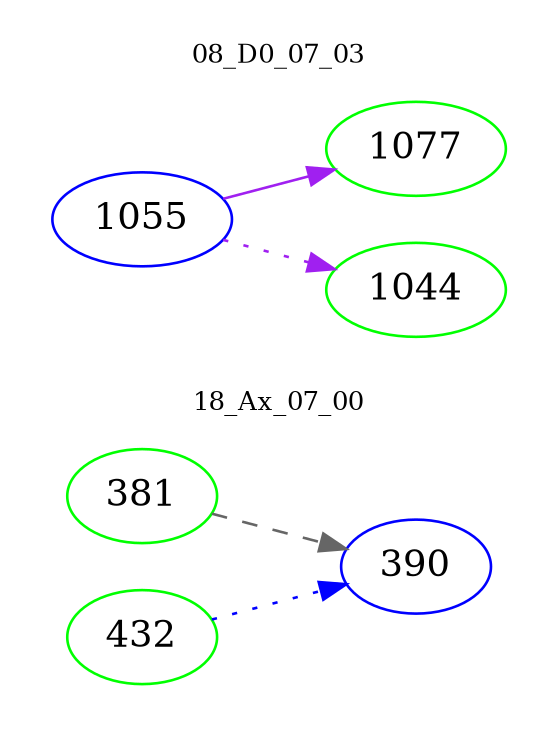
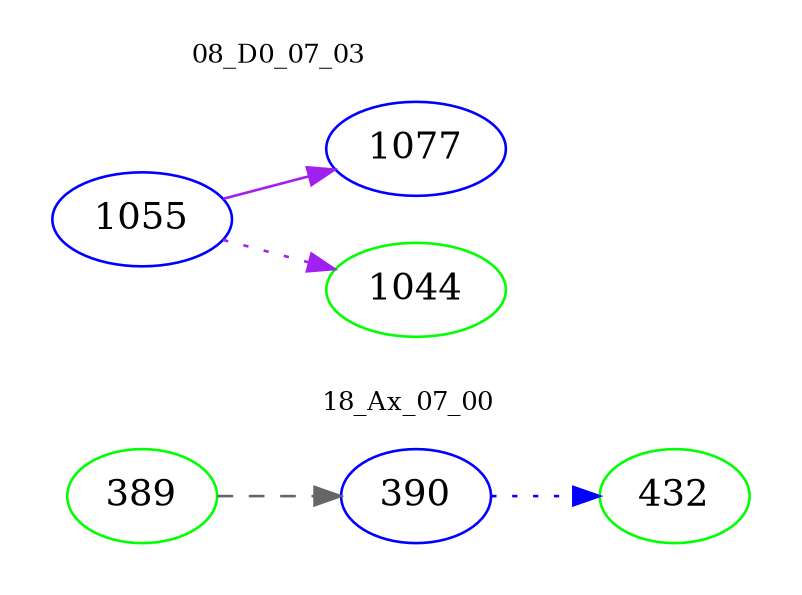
node "1077": color green -> blue
node "381": label "381" -> "389"
edge "432" -> "390": reversed
